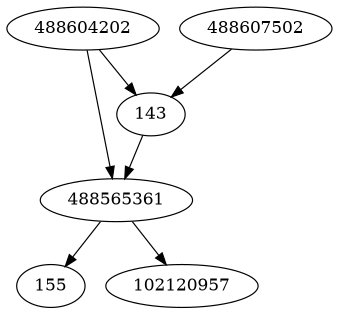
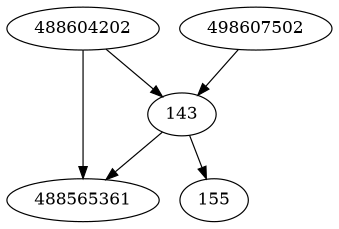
node "488607502": label "488607502" -> "498607502"
edge "488565361" -> "155": now "143" -> "155"
node "102120957": removed
